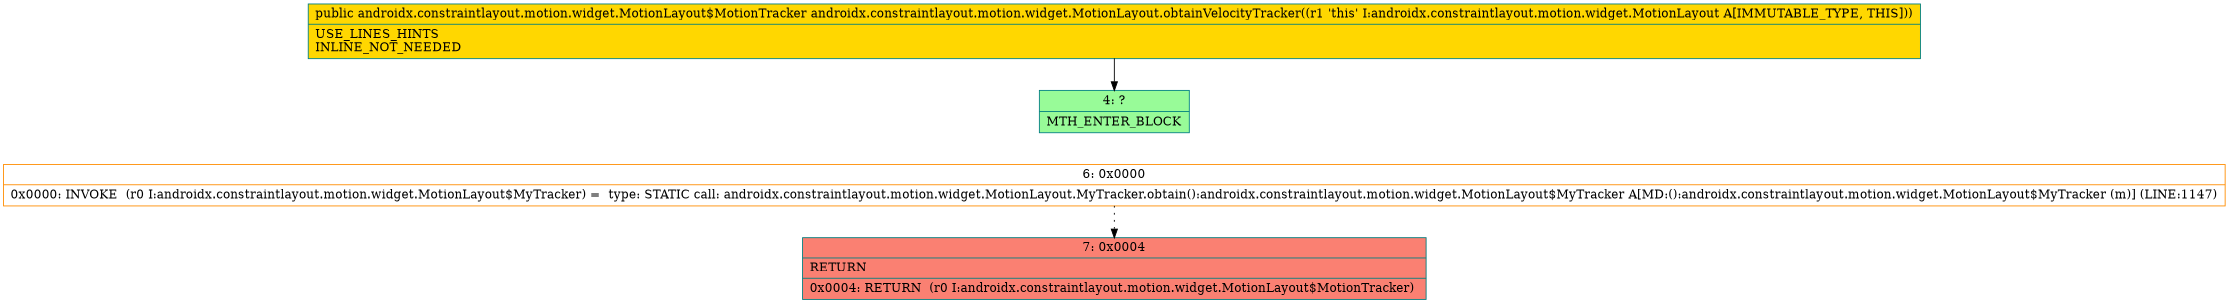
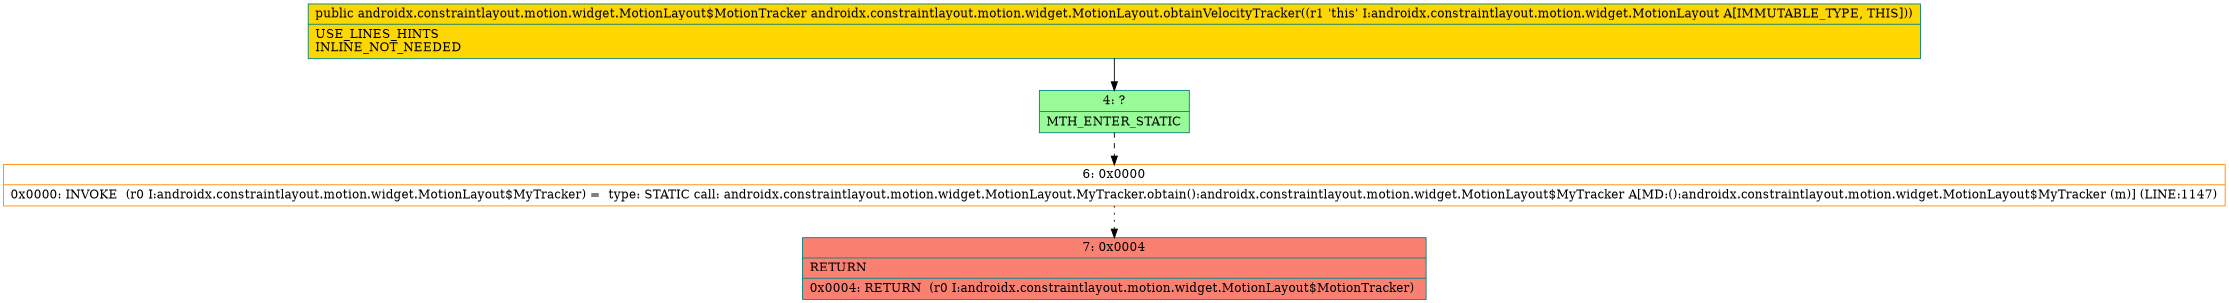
node "4: ?": text "MTH_ENTER_BLOCK" -> "MTH_ENTER_STATIC"
edge "4: ?" -> "6: 0x0000": added
